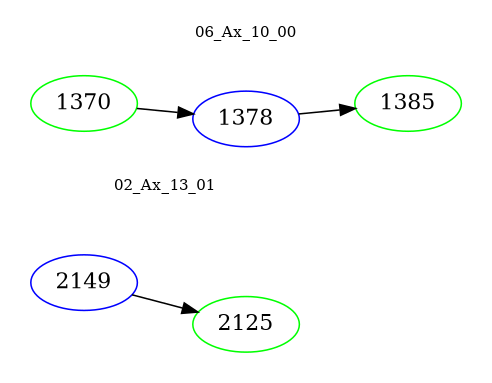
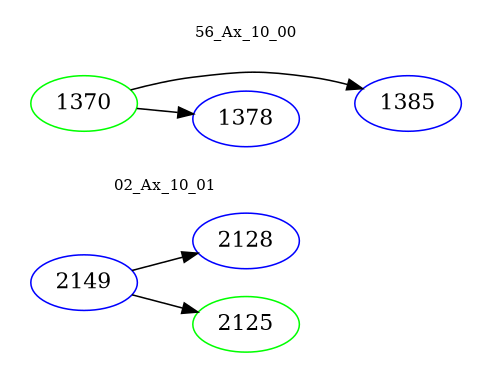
cluster "06_Ax_10_00": label "06_Ax_10_00" -> "56_Ax_10_00"
node "1385": color green -> blue
edge "1378" -> "1385": now "1370" -> "1385"
cluster "02_Ax_13_01": label "02_Ax_13_01" -> "02_Ax_10_01"
node "2128": added
